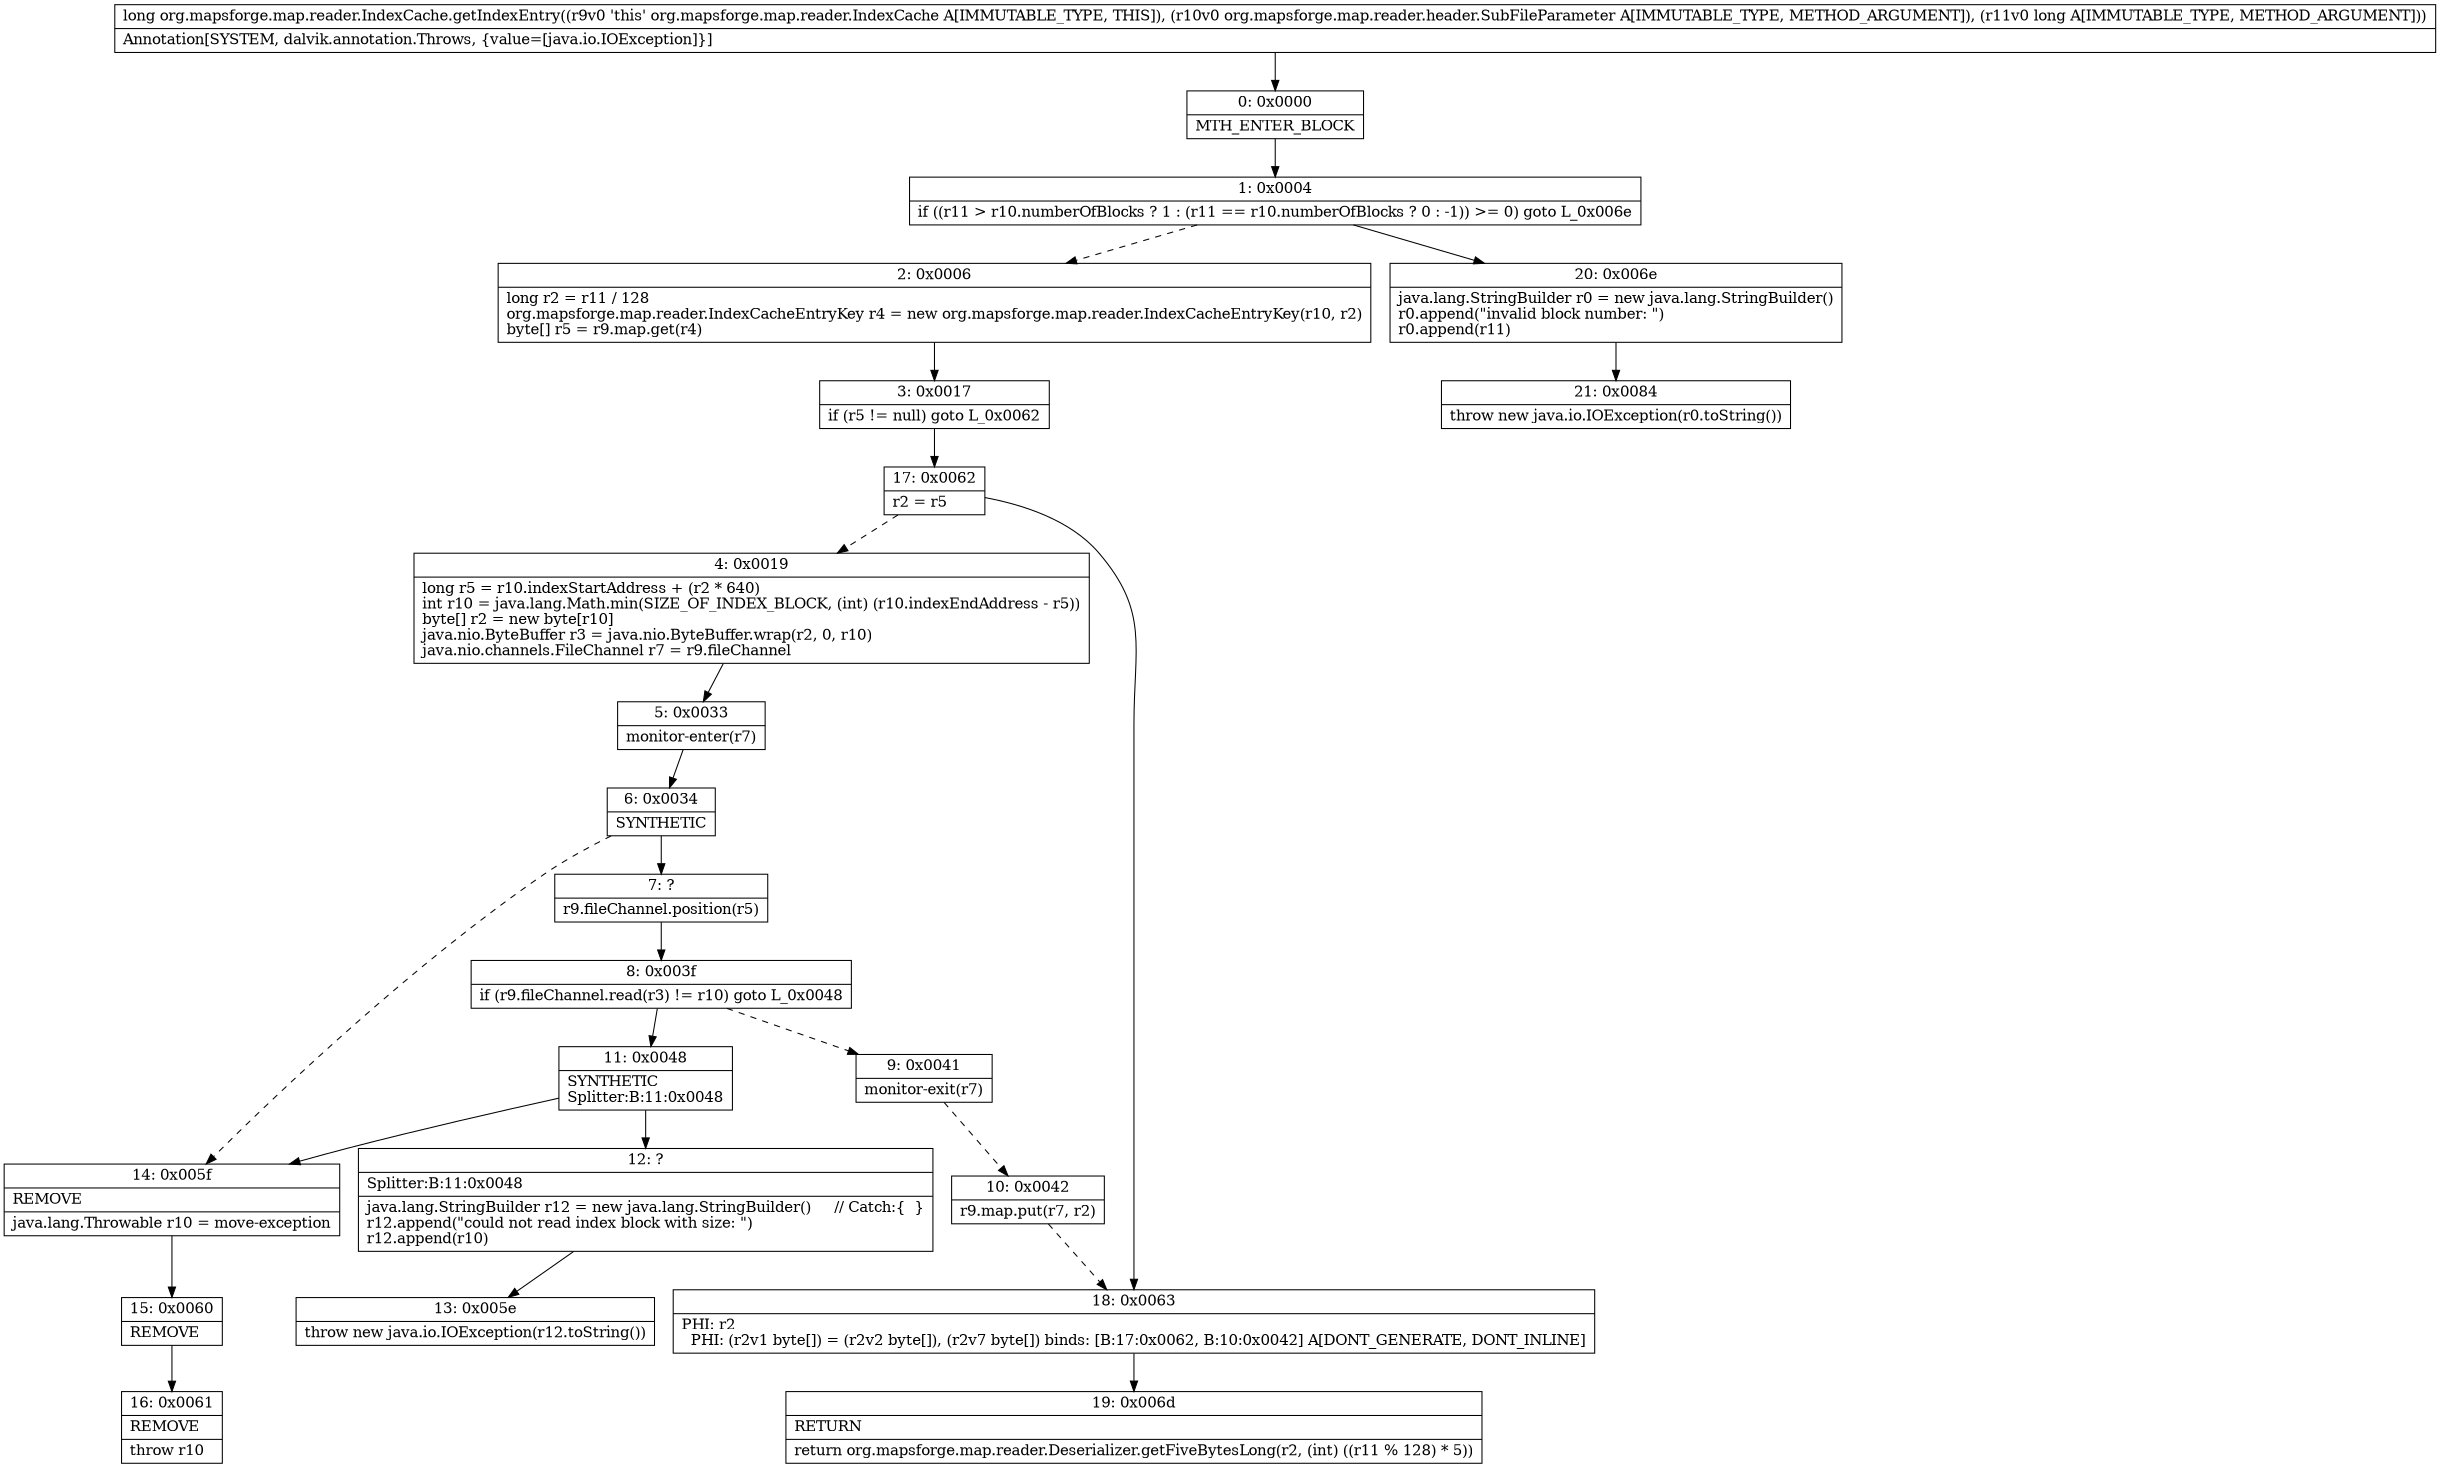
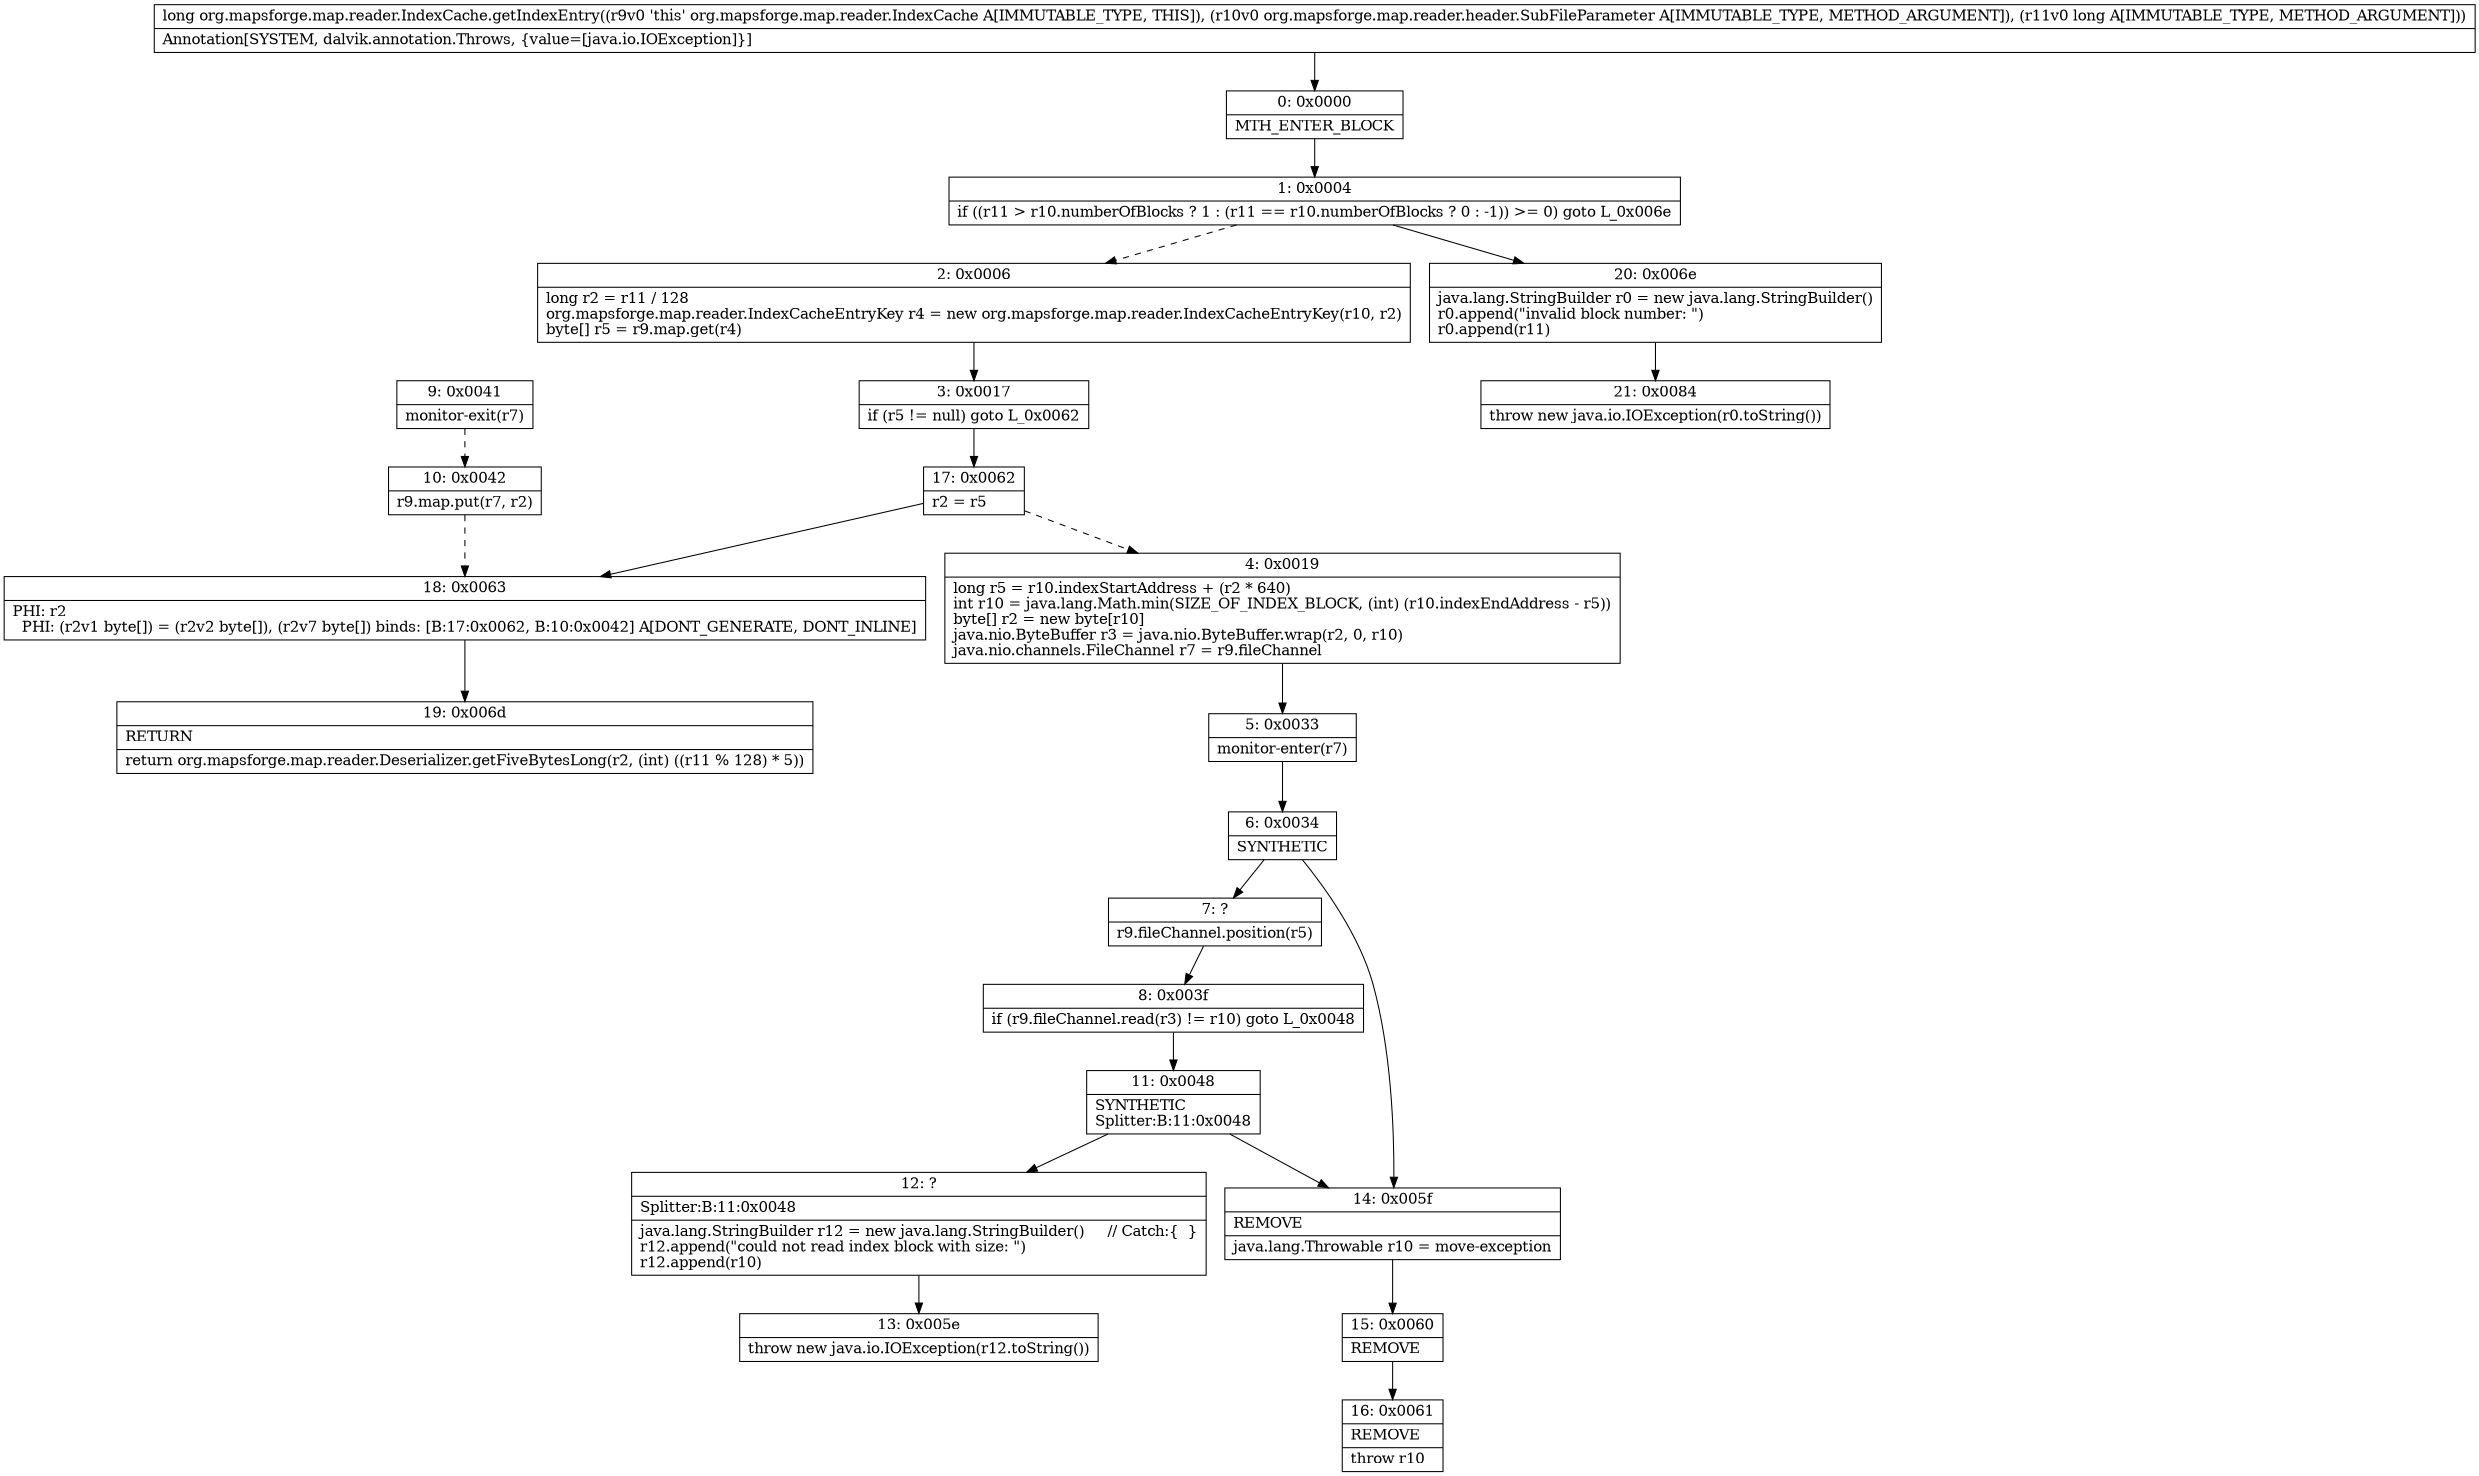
edge "6: 0x0034" -> "14: 0x005f": style dashed -> solid
edge "8: 0x003f" -> "9: 0x0041": removed
